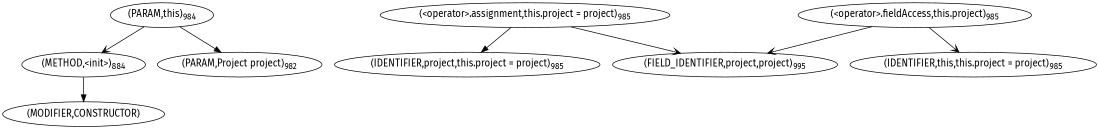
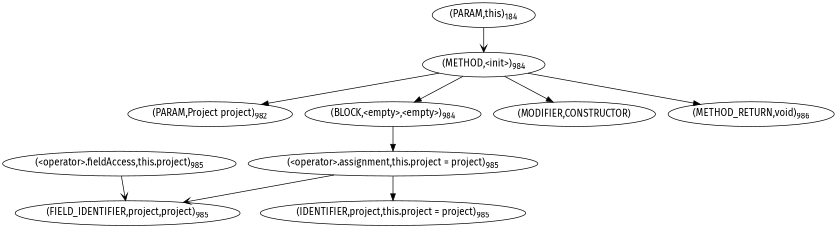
node "(PARAM,this)": text "984" -> "184"
edge "(PARAM,this)" -> "(PARAM,Project project)": now "(METHOD,<init>)" -> "(PARAM,Project project)"
node "(METHOD,<init>)": text "884" -> "984"
node "(FIELD_IDENTIFIER,project,project)": text "995" -> "985"
node "(IDENTIFIER,this,this.project = project)": removed
node "(BLOCK,<empty>,<empty>)": added
node "(METHOD_RETURN,void)": added
